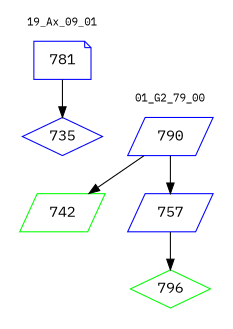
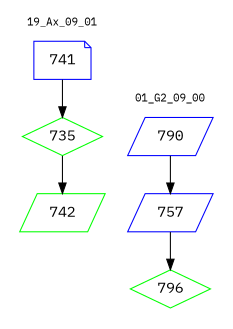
node "781": label "781" -> "741"
cluster "01_G2_79_00": label "01_G2_79_00" -> "01_G2_09_00"
node "735": color blue -> green
edge "790" -> "742": now "735" -> "742"
